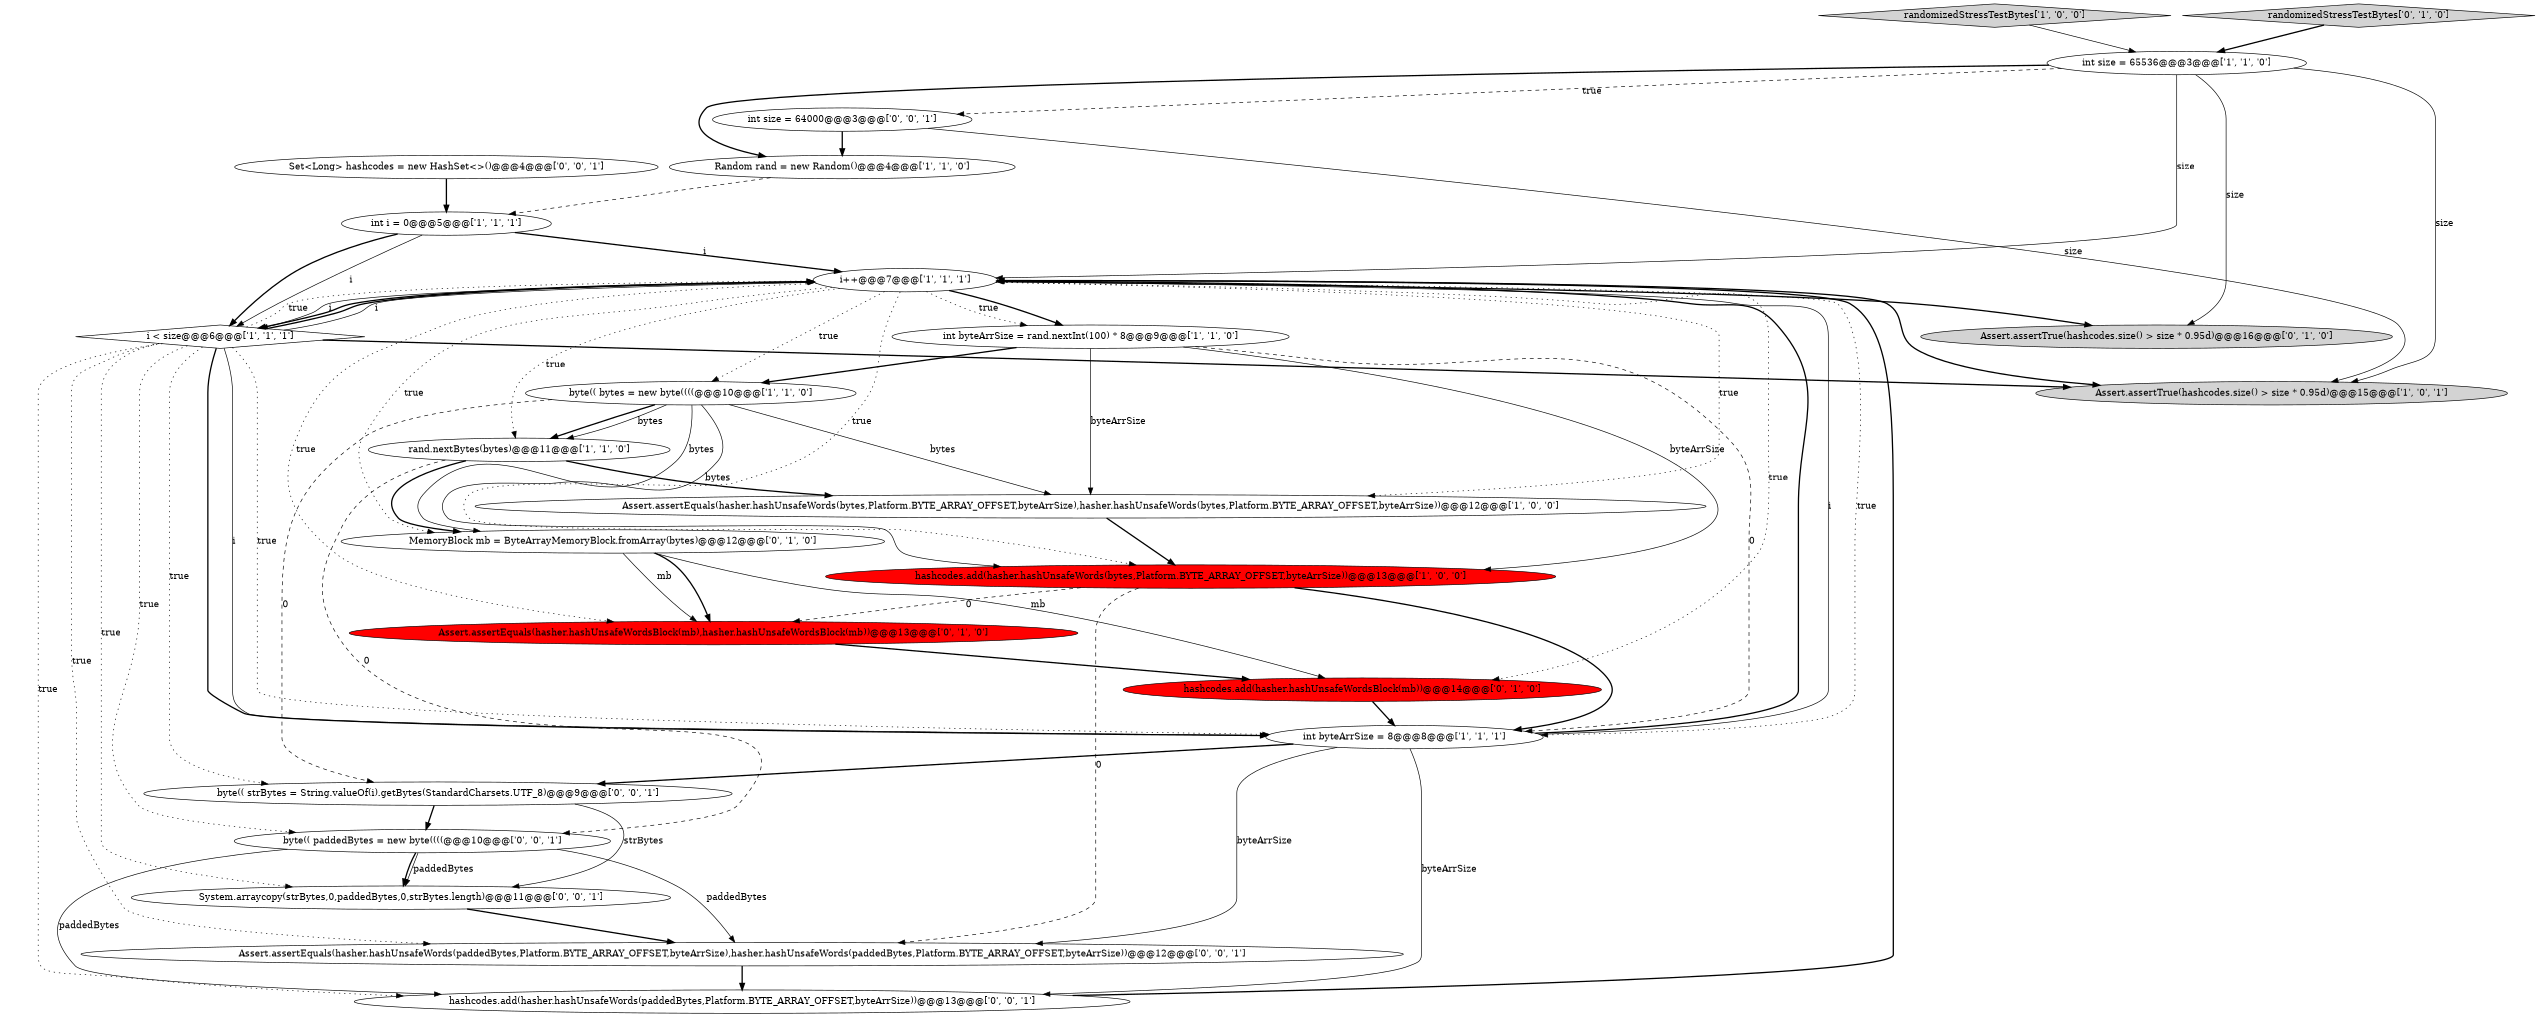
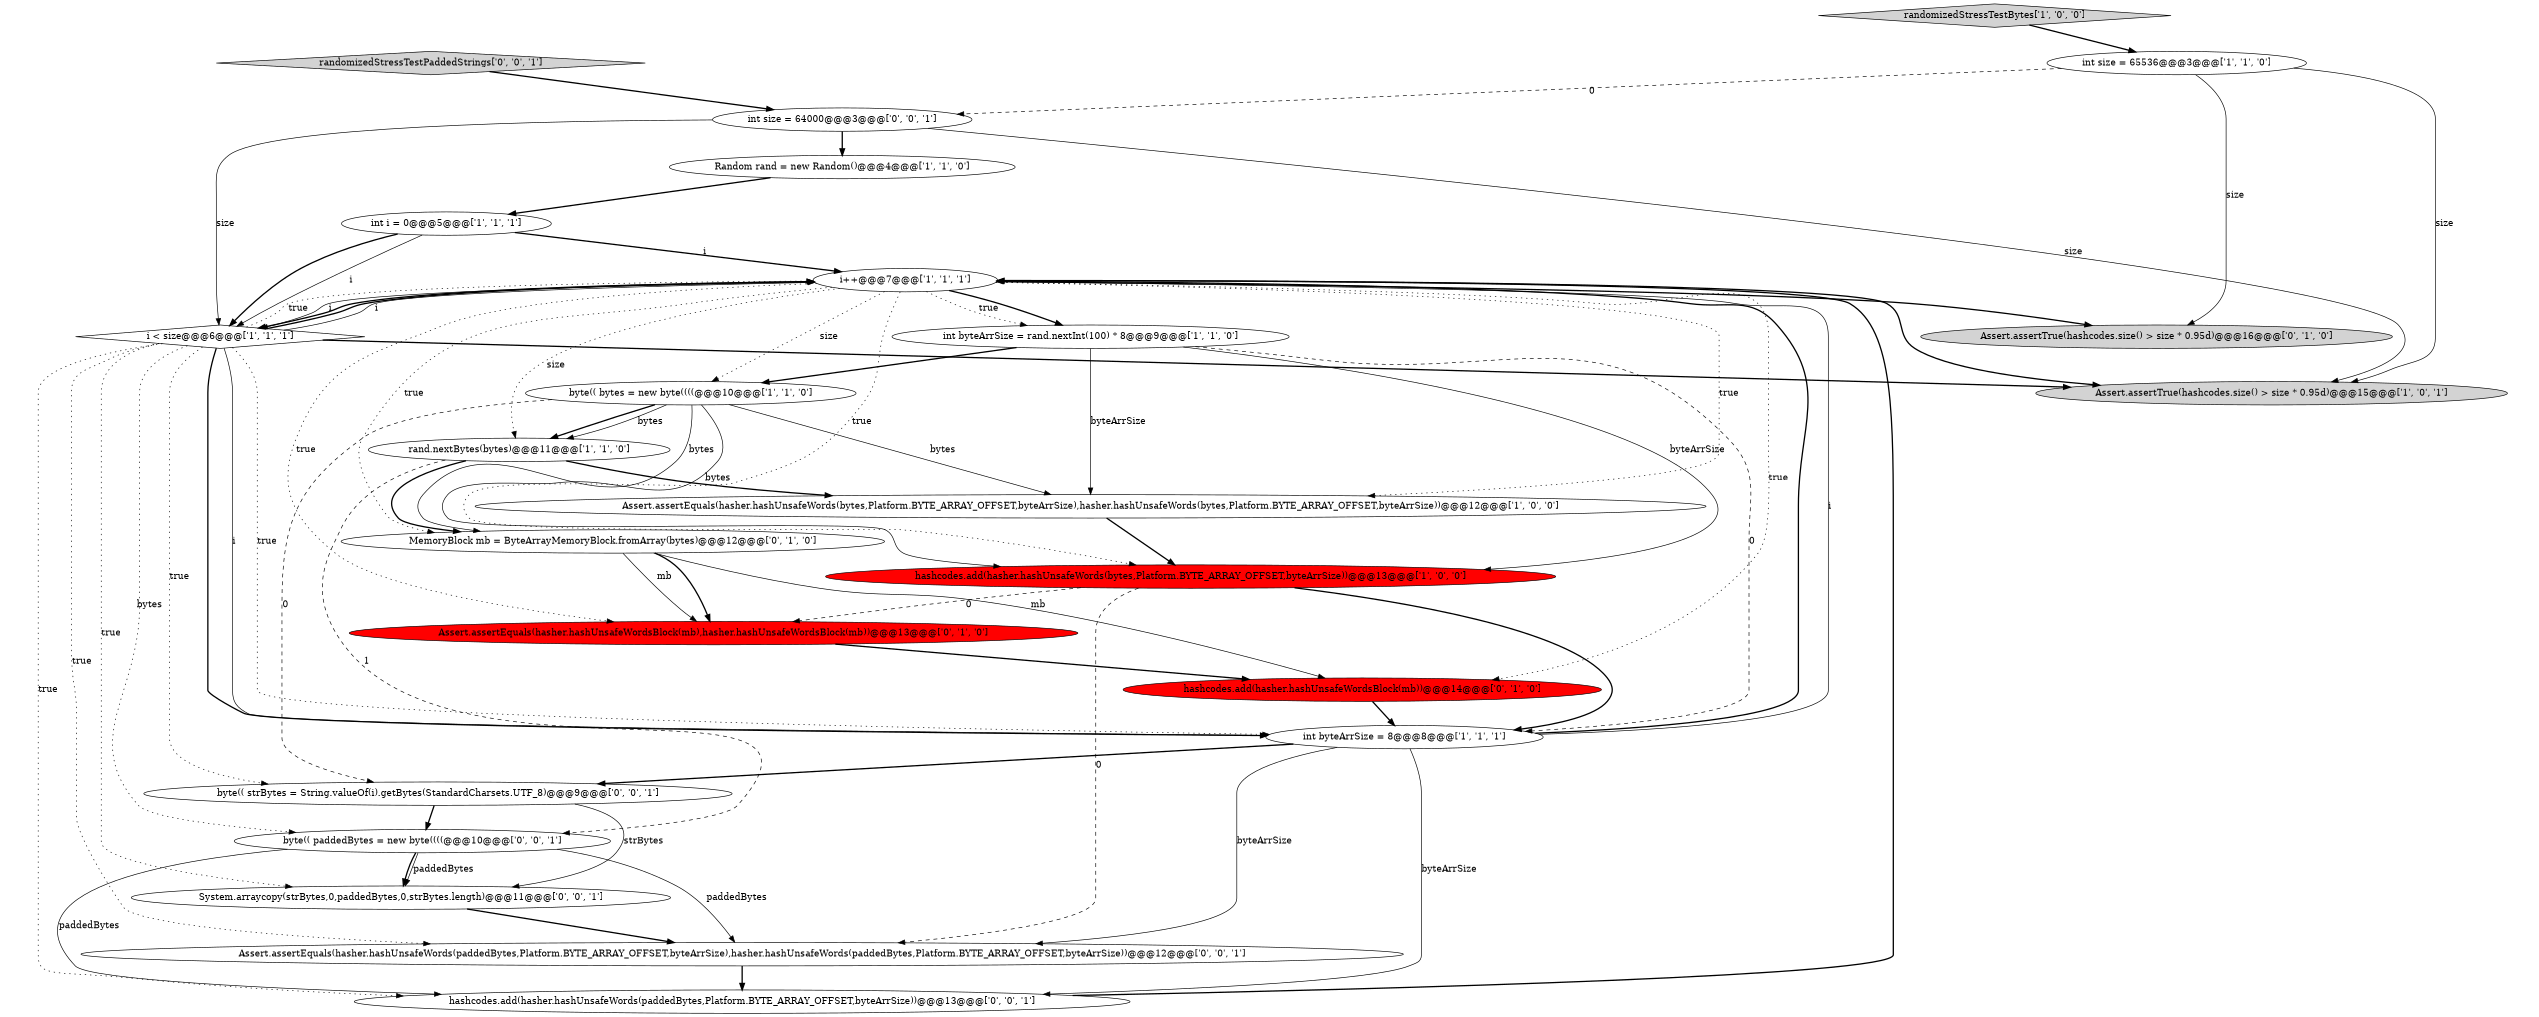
node "randomizedStressTestBytes['0', '1', '0']": removed
edge "randomizedStressTestBytes['1', '0', '0']" -> "int size = 65536@@@3@@@['1', '1', '0']": style solid -> bold
node "randomizedStressTestPaddedStrings['0', '0', '1']": added
edge "int size = 65536@@@3@@@['1', '1', '0']" -> "Random rand = new Random()@@@4@@@['1', '1', '0']": removed
edge "int size = 65536@@@3@@@['1', '1', '0']" -> "int size = 64000@@@3@@@['0', '0', '1']": label "true" -> "0"
edge "int size = 64000@@@3@@@['0', '0', '1']" -> "i < size@@@6@@@['1', '1', '1']": added, label "size"
node "Set<Long> hashcodes = new HashSet<>()@@@4@@@['0', '0', '1']": removed
edge "Random rand = new Random()@@@4@@@['1', '1', '0']" -> "int i = 0@@@5@@@['1', '1', '1']": style dashed -> bold
edge "int size = 65536@@@3@@@['1', '1', '0']" -> "i++@@@7@@@['1', '1', '1']": removed, label "size"
edge "i++@@@7@@@['1', '1', '1']" -> "int byteArrSize = 8@@@8@@@['1', '1', '1']": removed, label "true"
edge "i++@@@7@@@['1', '1', '1']" -> "byte(( bytes = new byte((((@@@10@@@['1', '1', '0']": label "true" -> "size"
edge "i++@@@7@@@['1', '1', '1']" -> "rand.nextBytes(bytes)@@@11@@@['1', '1', '0']": label "true" -> "size"
edge "i < size@@@6@@@['1', '1', '1']" -> "byte(( paddedBytes = new byte((((@@@10@@@['0', '0', '1']": label "true" -> "bytes"
edge "rand.nextBytes(bytes)@@@11@@@['1', '1', '0']" -> "byte(( paddedBytes = new byte((((@@@10@@@['0', '0', '1']": label "0" -> "1"
